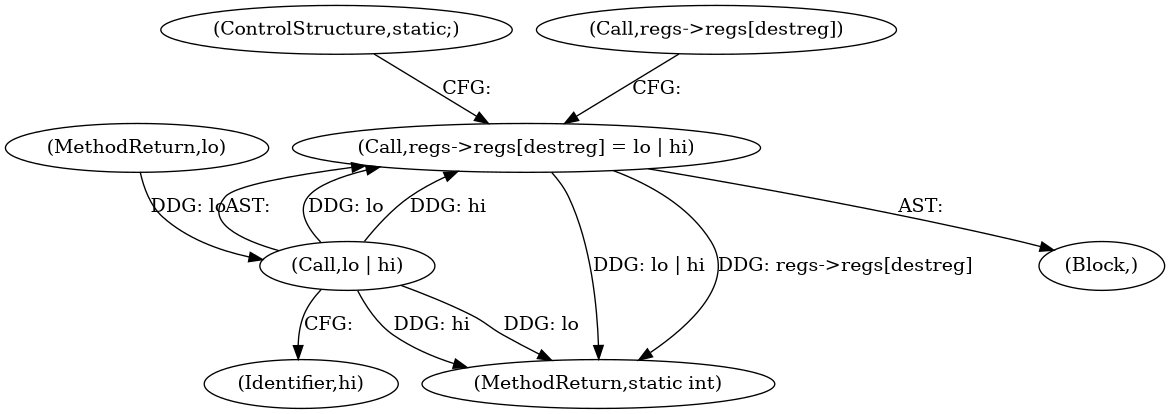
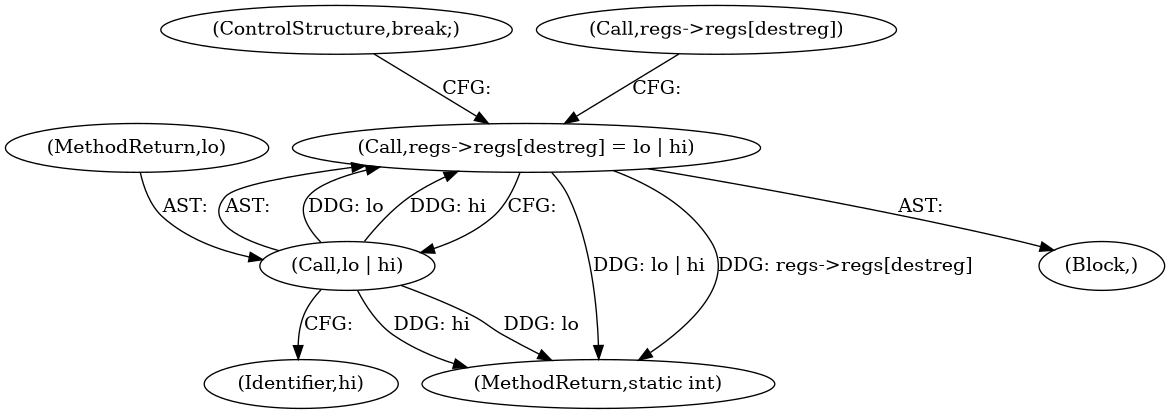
node "(ControlStructure,static;)": label "(ControlStructure,static;)" -> "(ControlStructure,break;)"
edge "(MethodReturn,lo)" -> "(Call,lo | hi)": label "DDG: lo" -> "AST: "
edge "(Call,regs->regs[destreg] = lo | hi)" -> "(Call,lo | hi)": added, label "CFG:"
